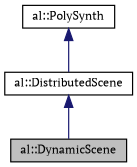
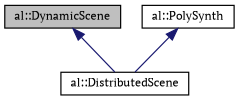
edge "al::DynamicScene" -> "al::DistributedScene": reversed
